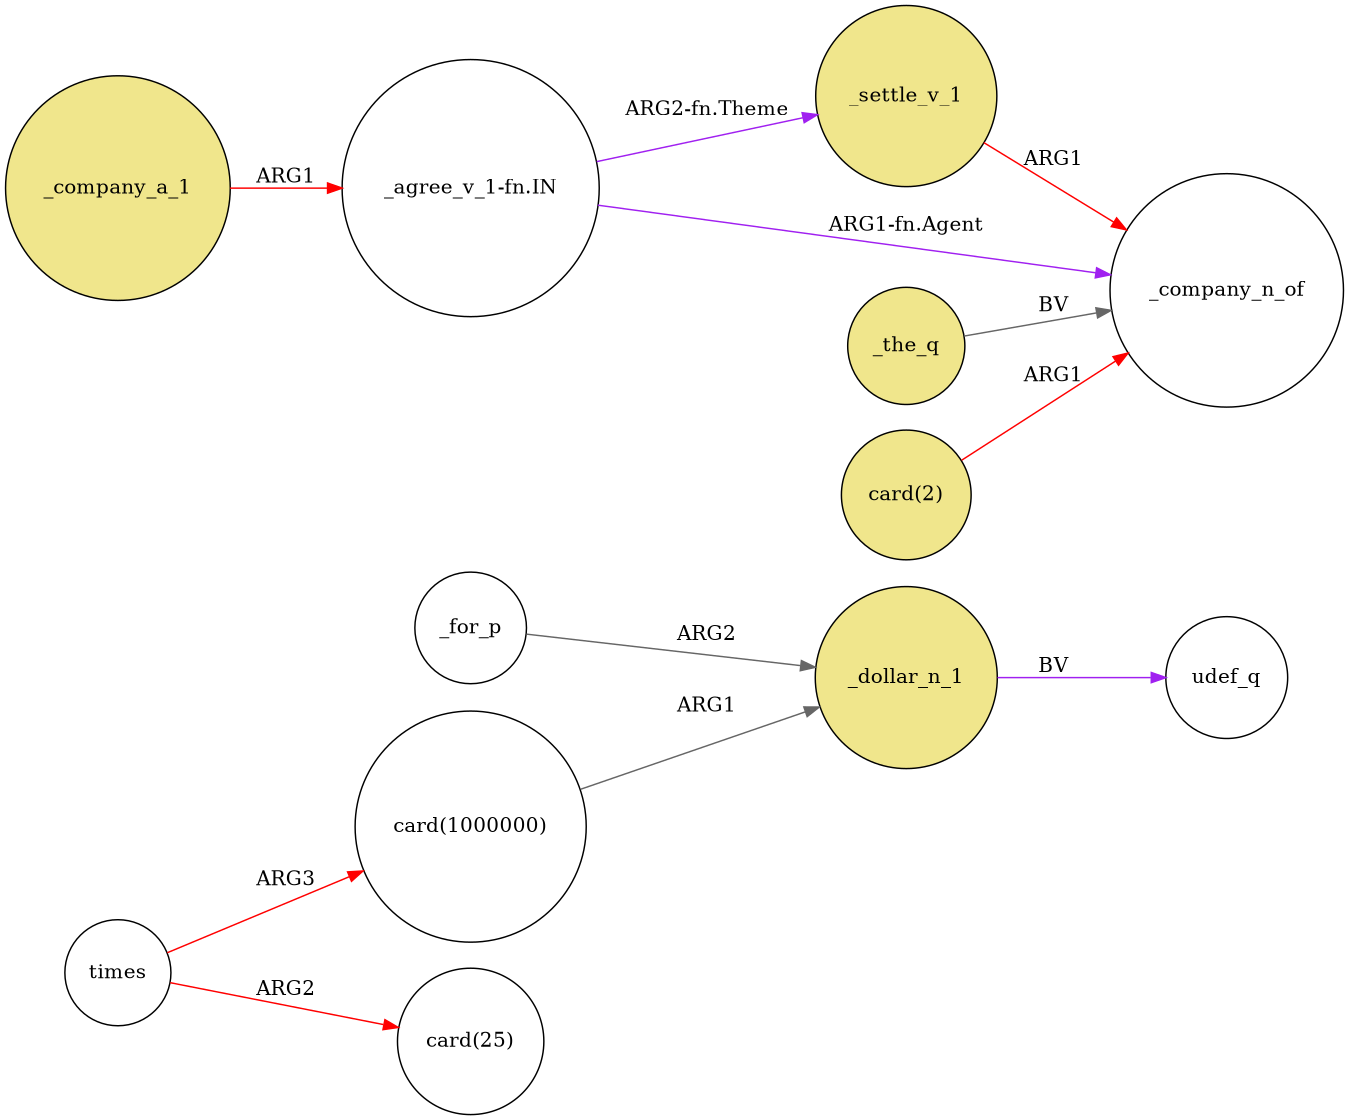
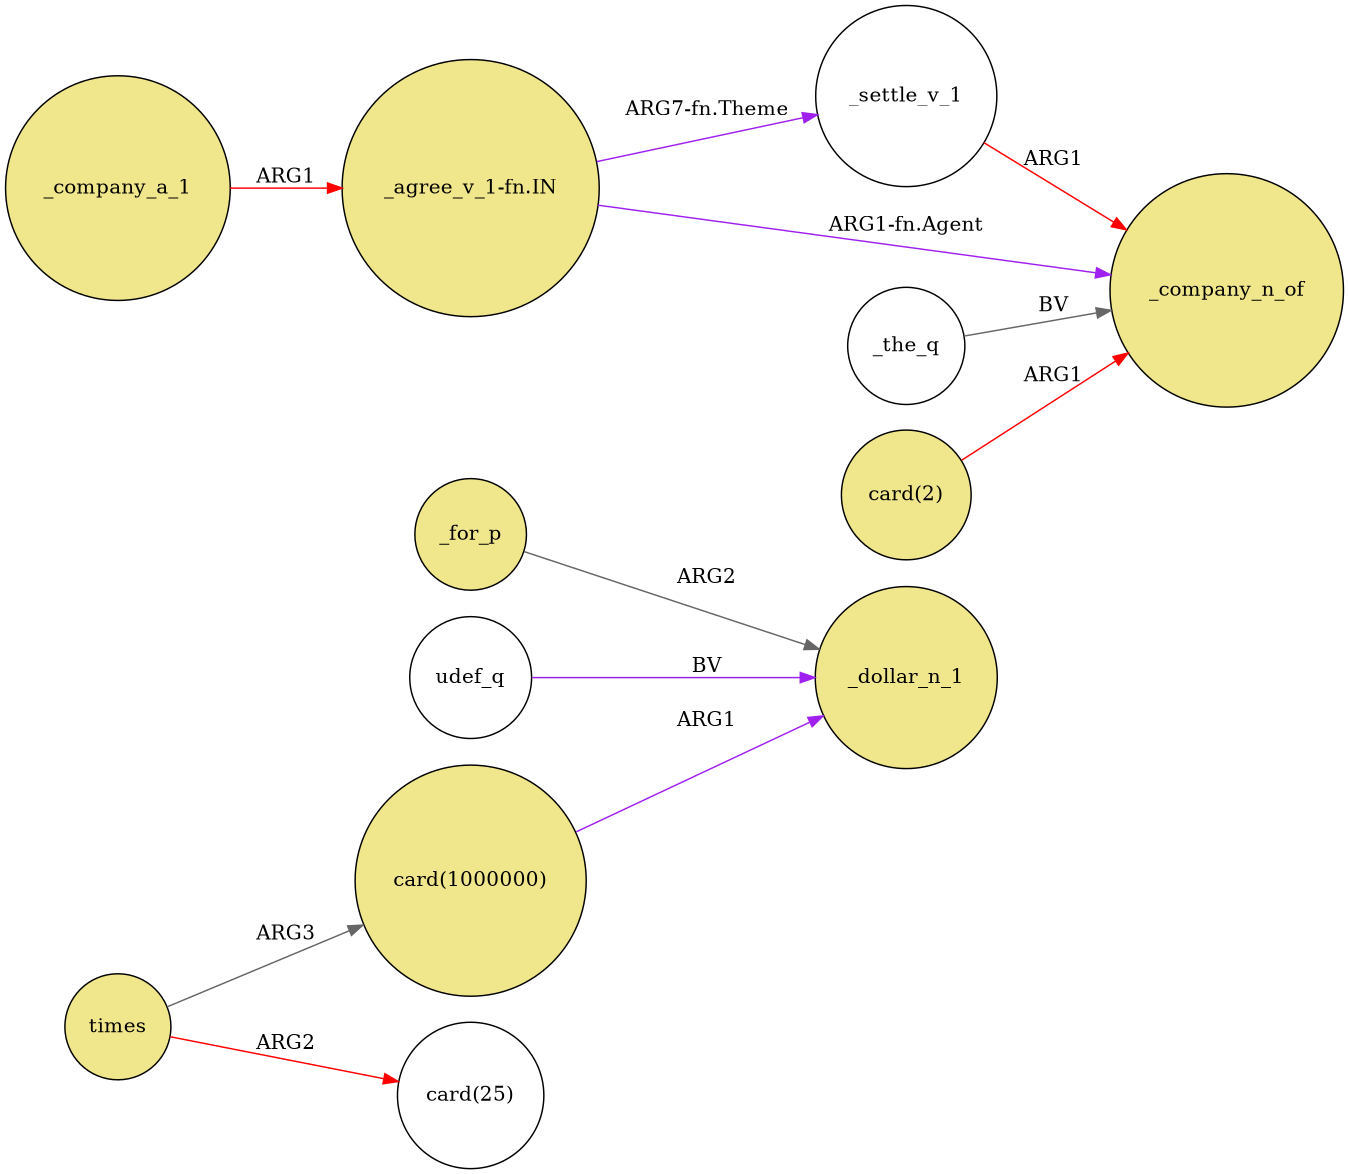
node "_settle_v_1": fillcolor khaki -> white
edge "_agree_v_1-fn.IN" -> "_settle_v_1": label "ARG2-fn.Theme" -> "ARG7-fn.Theme"
node "_agree_v_1-fn.IN": fillcolor white -> khaki
node "_company_n_of": fillcolor white -> khaki
node "_the_q": fillcolor khaki -> white
node "_for_p": fillcolor white -> khaki
edge "_dollar_n_1" -> "udef_q": reversed
edge "card(1000000)" -> "_dollar_n_1": color gray40 -> purple
node "card(1000000)": fillcolor white -> khaki
edge "times" -> "card(1000000)": color red -> gray40
node "times": fillcolor white -> khaki
